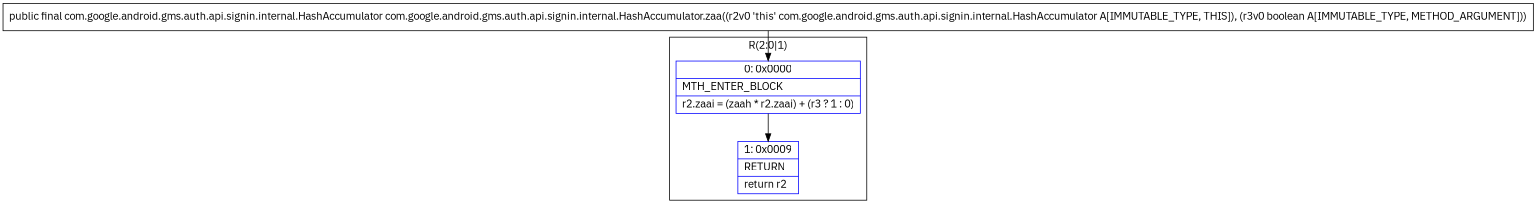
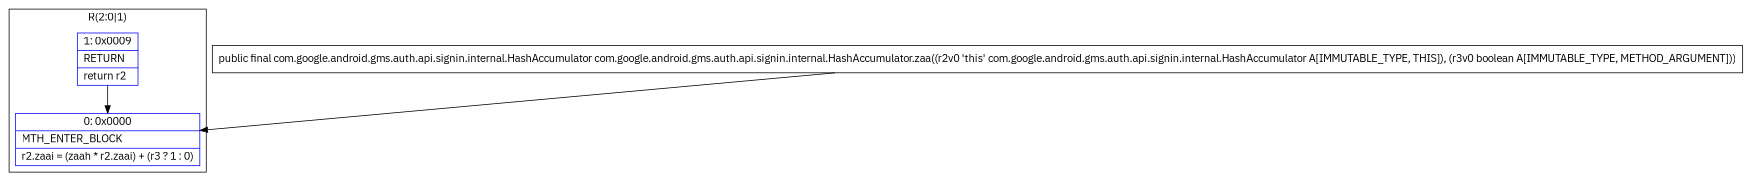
edge "0: 0x0000" -> "1: 0x0009": reversed
